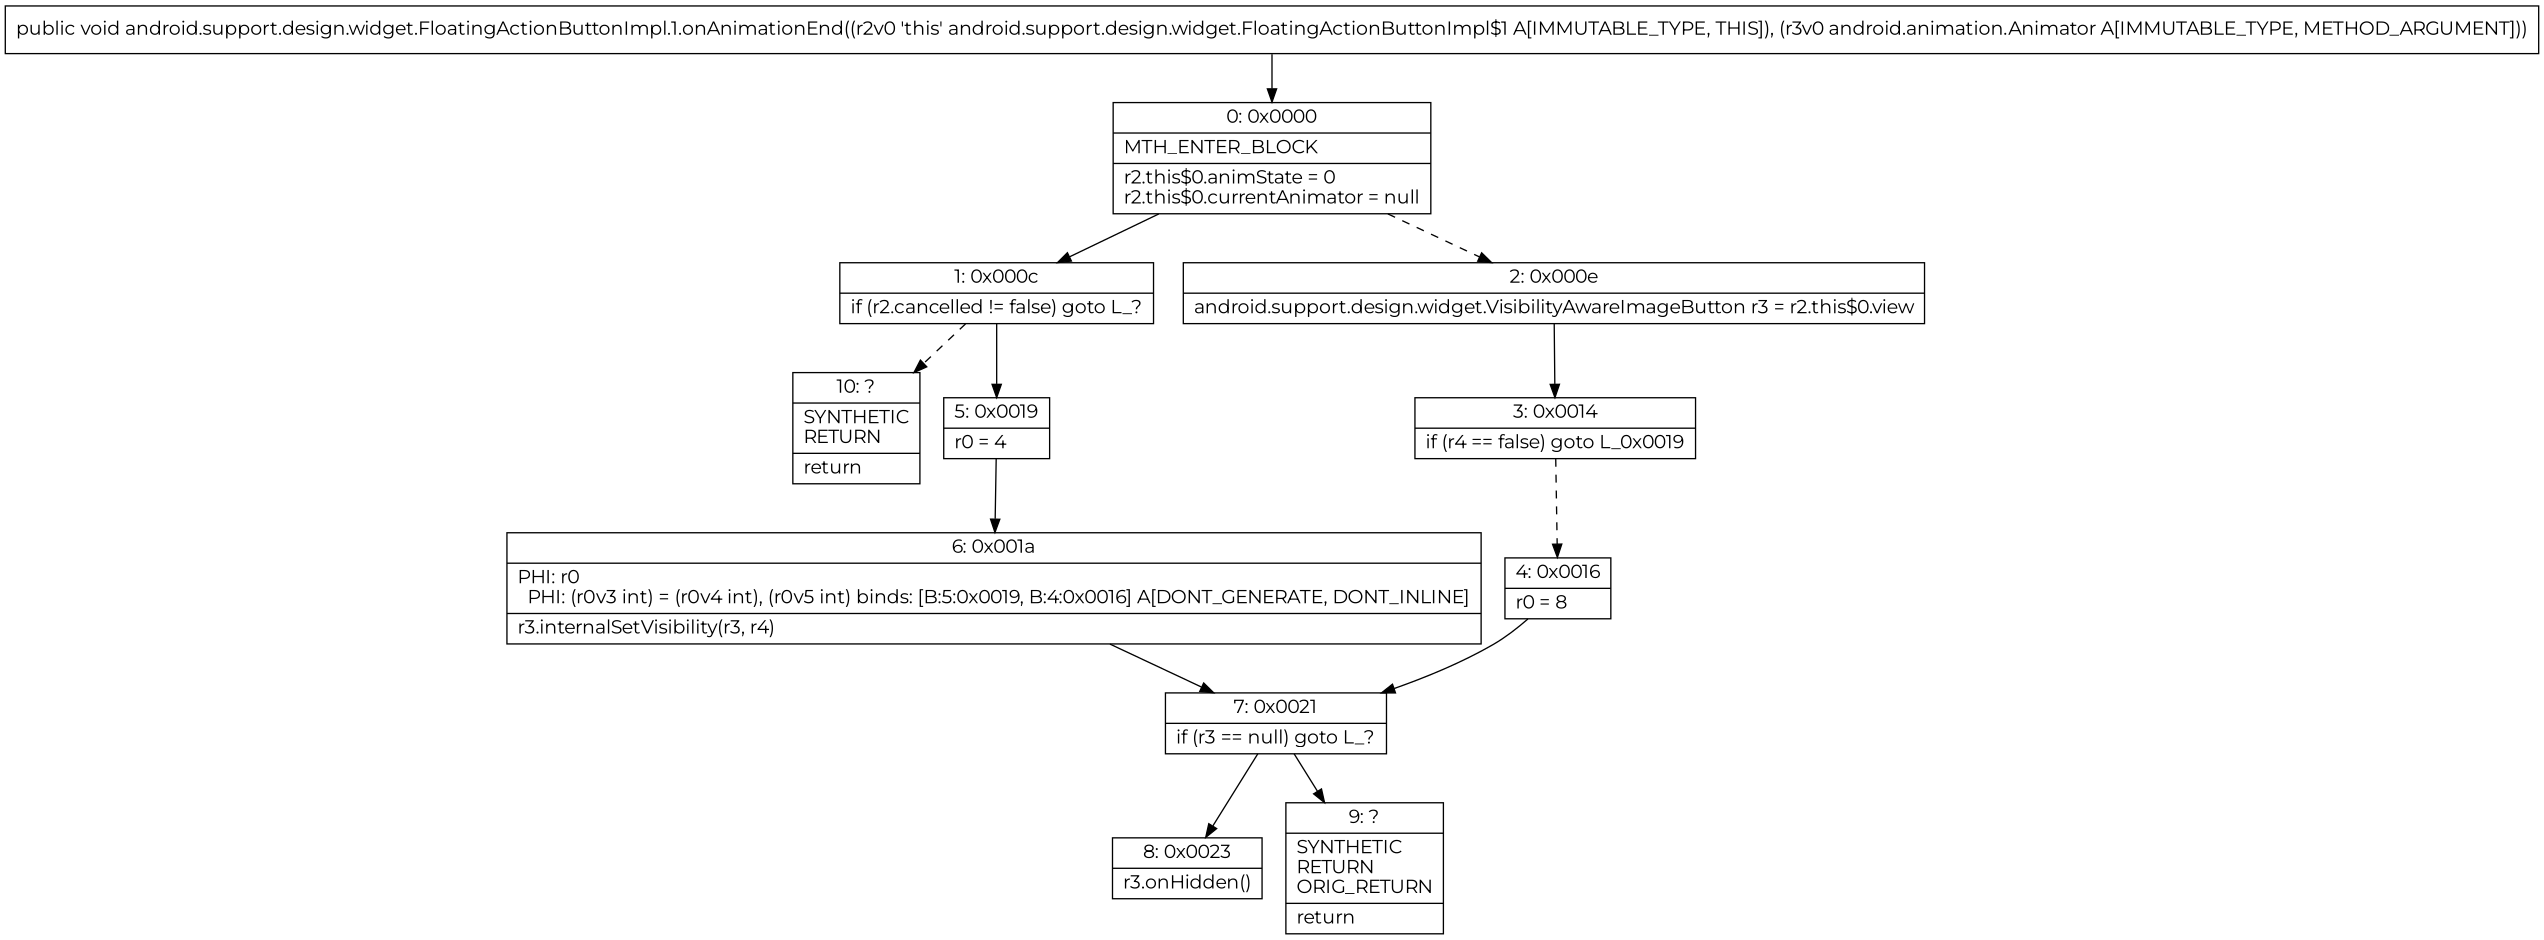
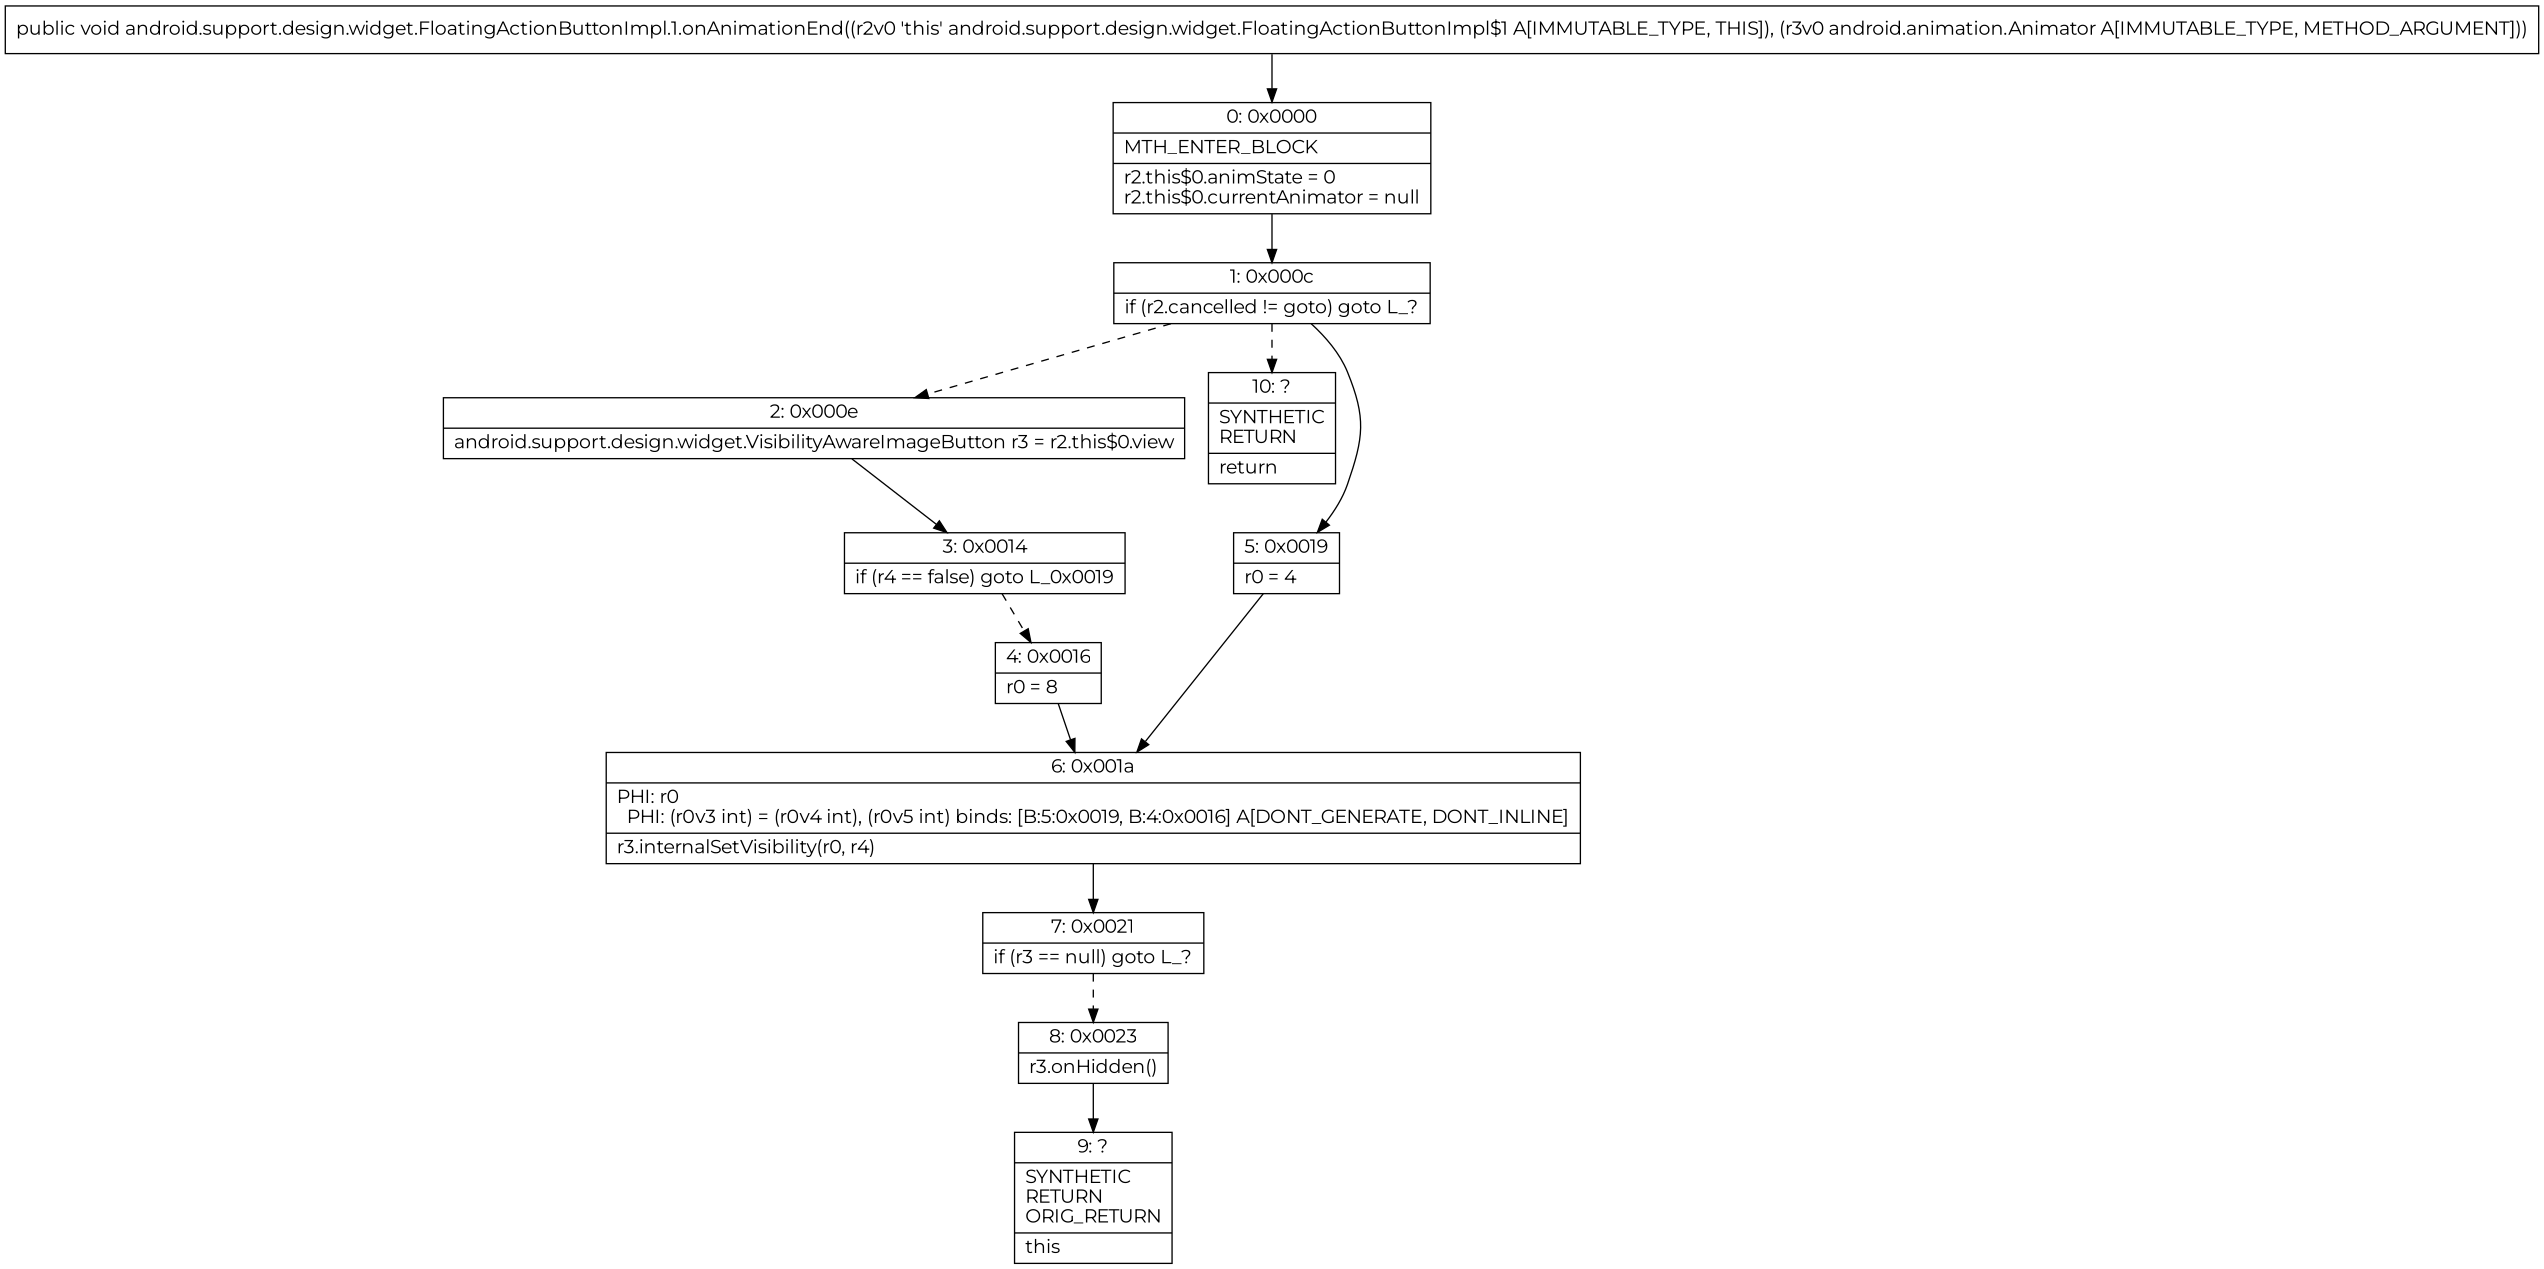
edge "0: 0x0000" -> "2: 0x000e": now "1: 0x000c" -> "2: 0x000e"
node "1: 0x000c": text "if (r2.cancelled != false) goto L_?" -> "if (r2.cancelled != goto) goto L_?"
node "6: 0x001a": text "r3.internalSetVisibility(r3, r4)" -> "r3.internalSetVisibility(r0, r4)"
edge "4: 0x0016" -> "7: 0x0021": now "4: 0x0016" -> "6: 0x001a"
edge "7: 0x0021" -> "9: ?": now "8: 0x0023" -> "9: ?"
edge "7: 0x0021" -> "8: 0x0023": style solid -> dashed
node "9: ?": text "return" -> "this"
